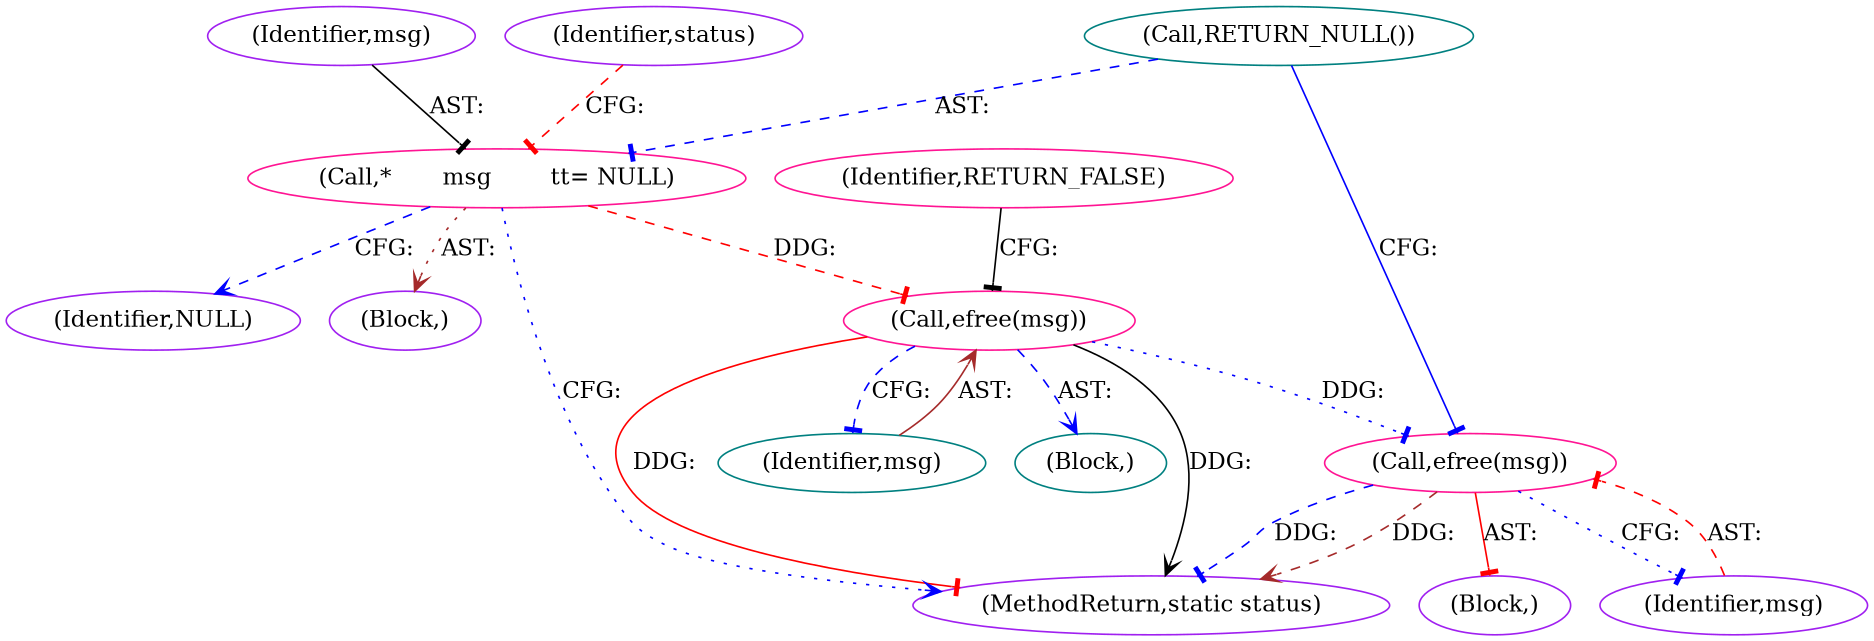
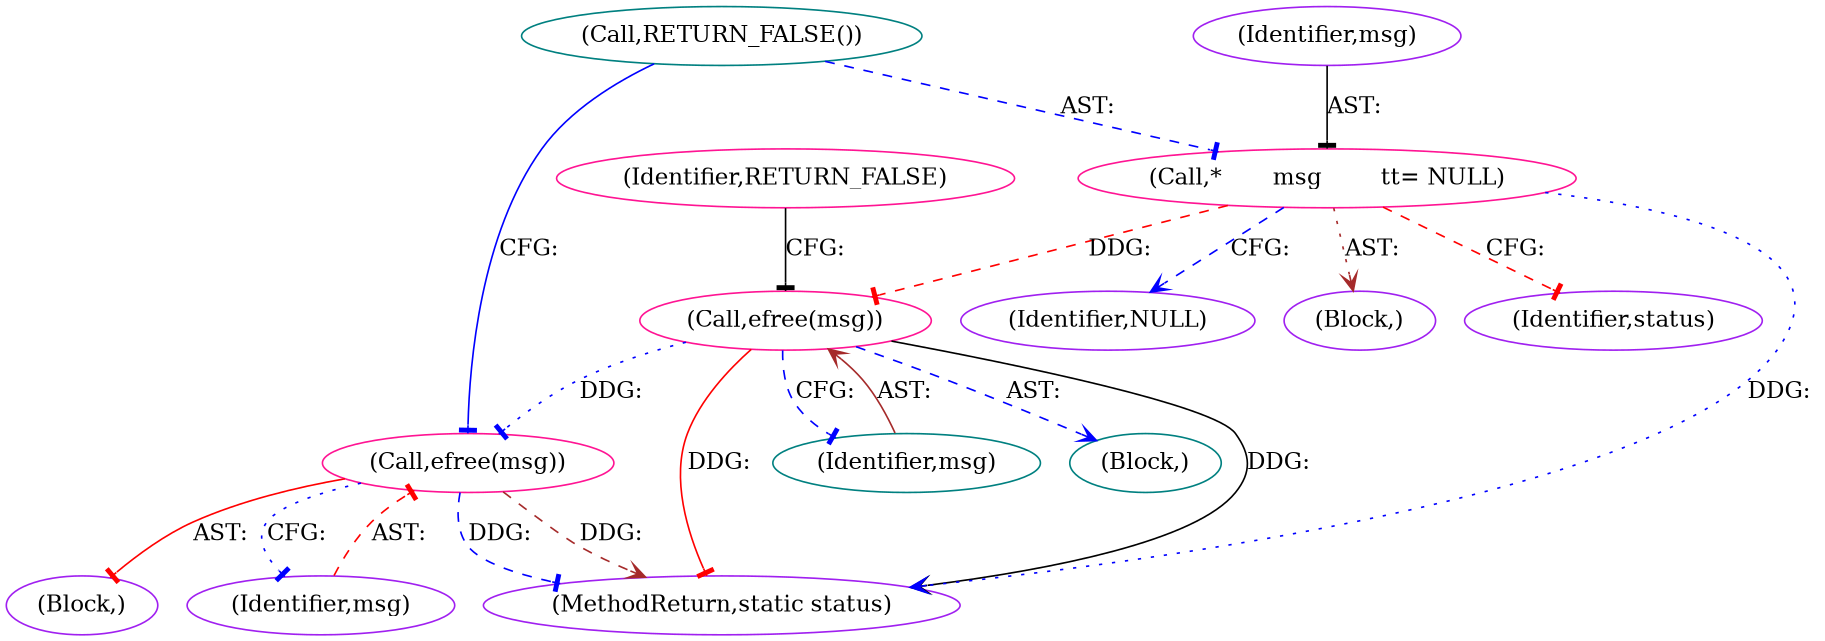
node "(Call,RETURN_NULL())": label "(Call,RETURN_NULL())" -> "(Call,RETURN_FALSE())"
edge "(Identifier,status)" -> "(Call,*       msg        tt= NULL)": reversed
edge "(Call,*       msg        tt= NULL)" -> "(MethodReturn,static status)": label "CFG: " -> "DDG: "
